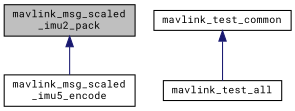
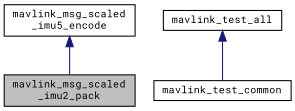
edge "mavlink_msg_scaled _imu5_encode" -> "mavlink_msg_scaled _imu2_pack": reversed
edge "mavlink_test_all" -> "mavlink_test_common": reversed
